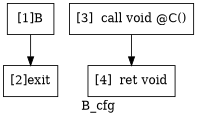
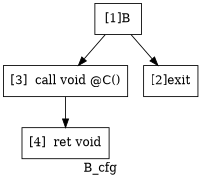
edge "[1]B" -> "[3]  call void @C()": added
